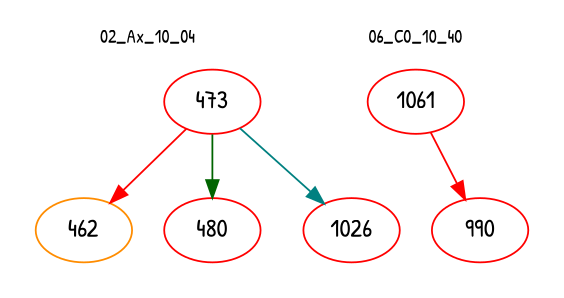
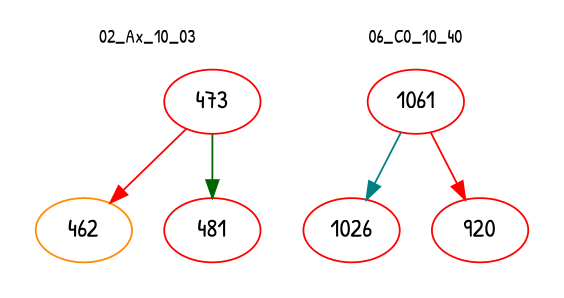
cluster "02_Ax_10_04": label "02_Ax_10_04" -> "02_Ax_10_03"
edge "473" -> "1026": now "1061" -> "1026"
node "480": label "480" -> "481"
node "990": label "990" -> "920"
